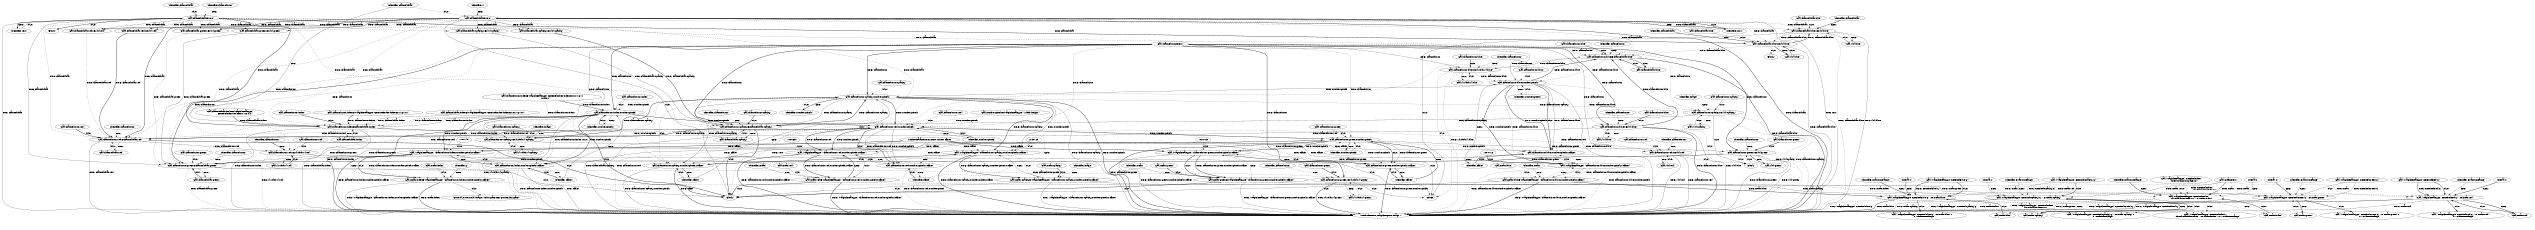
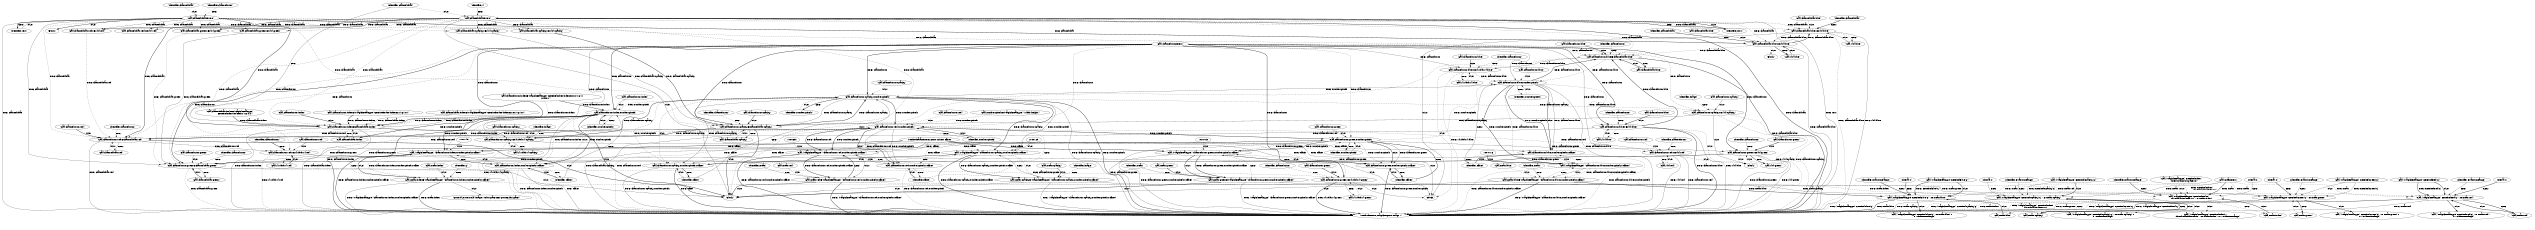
edge "(Call,channel_sum=zero)" -> "(Call,channel_sum.index-=channel_bias.index)": added, label "DDG: channel_sum"
edge "(Call,channel_bias.red+=r[u].red)" -> "(Call,channel_sum.red-=channel_bias.red)": removed, label "DDG: channel_bias.red"
edge "(Call,channel_sum.index/number_pixels)" -> "(Call,channel_sum.red/number_pixels)": now "(Call,channel_sum.index/number_pixels)" -> "(Call,channel_bias.index)"
node "(Call,r[u].opacity)": removed
edge "(Call,channel_sum.green/number_pixels)" -> "(Call,channel_sum.blue/number_pixels+offset)": now "(Call,channel_sum.green/number_pixels)" -> "(Call,channel_sum.blue/number_pixels)"
edge "(MethodParameterIn,const ssize_t offset)" -> "(Call,channel_sum.opacity/number_pixels+offset)": label "DDG: zero" -> "DDG: offset"
edge "(Call,channel_sum.green/number_pixels)" -> "(MethodReturn,MagickExport Image *)": style bold -> solid
